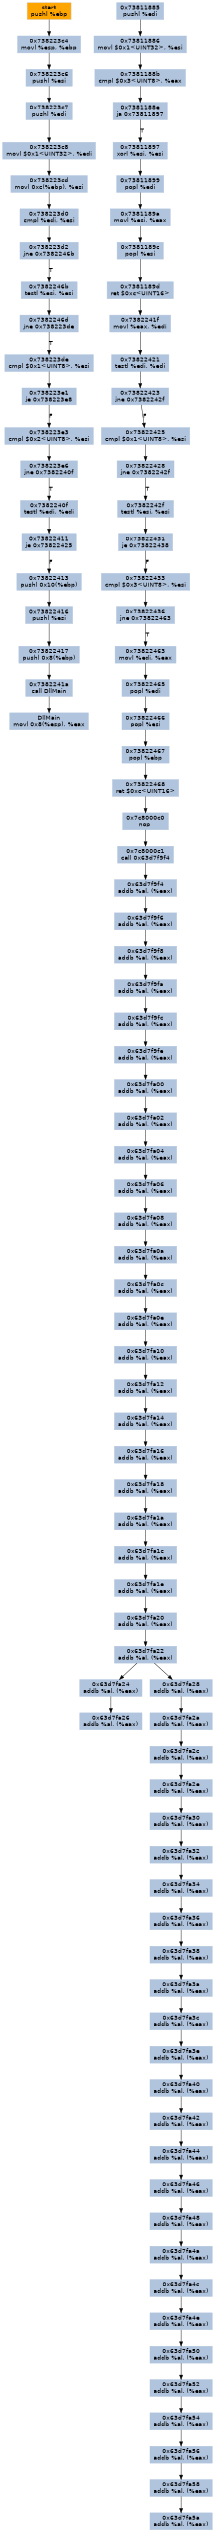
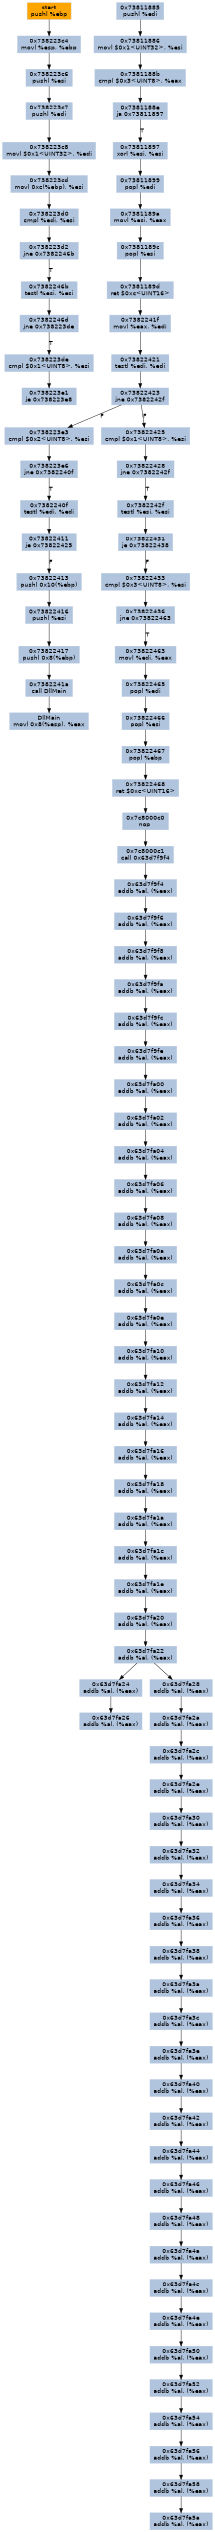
edge "0x738223e1 je 0x738223e8" -> "0x738223e3 cmpl $0x2<UINT8>, %esi": now "0x73822423 jne 0x7382242f" -> "0x738223e3 cmpl $0x2<UINT8>, %esi"
